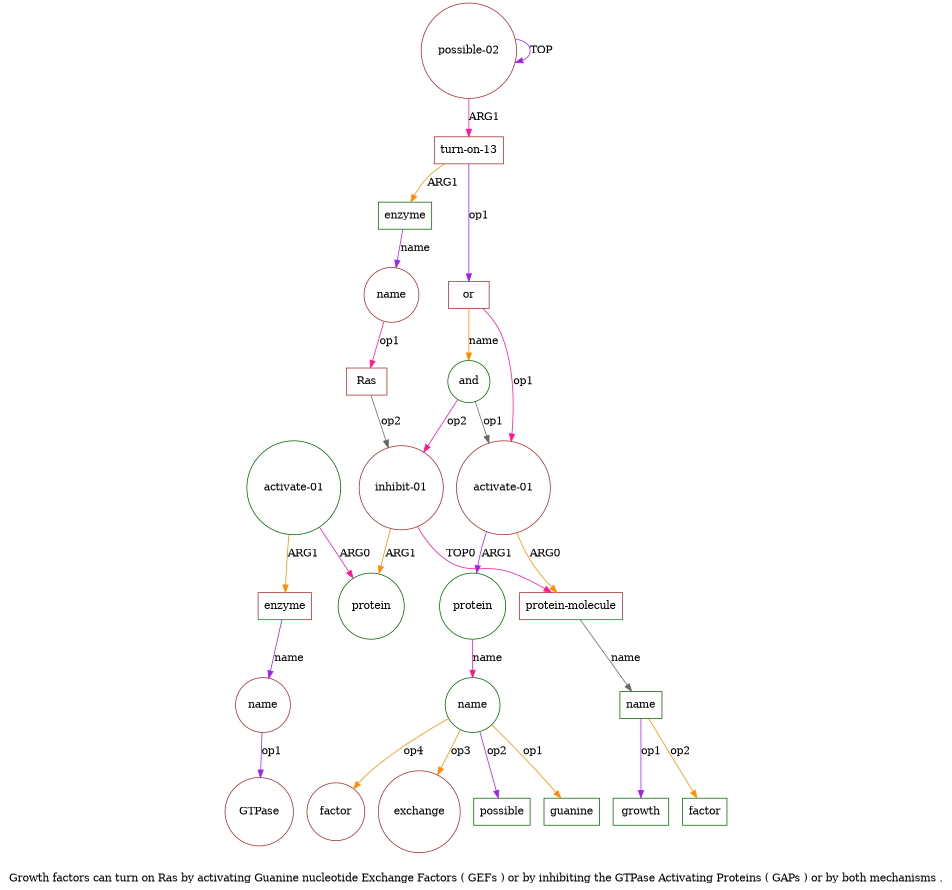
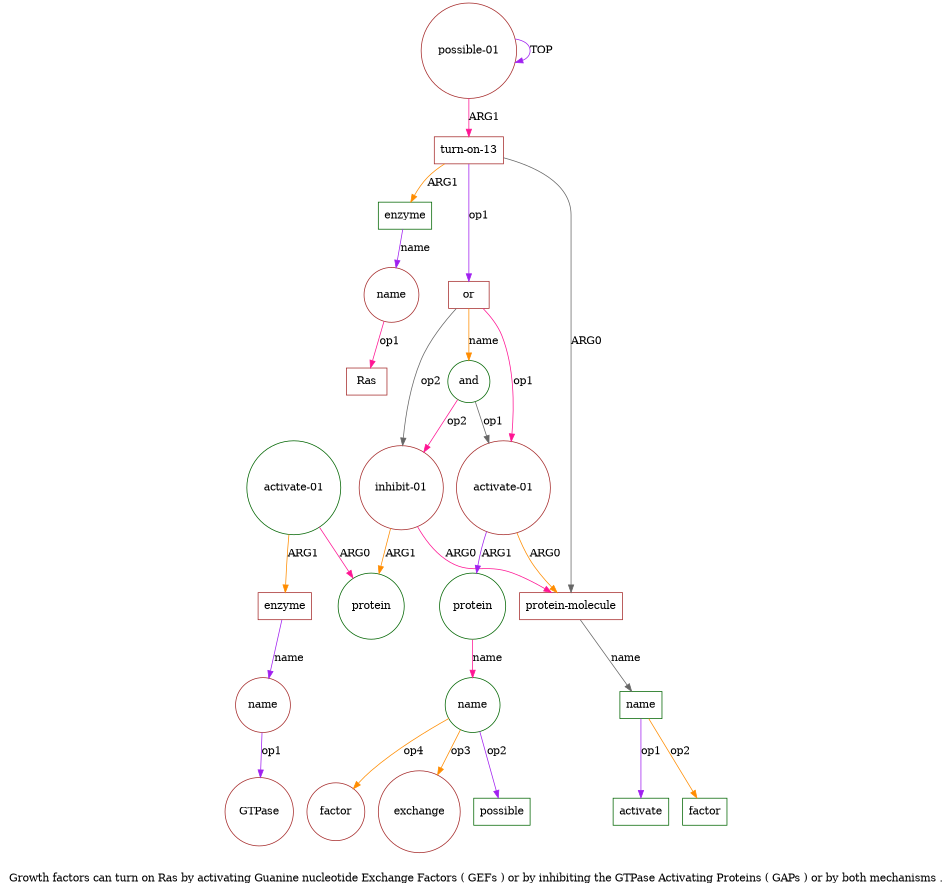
node "possible-02": label "possible-02" -> "possible-01"
edge "turn-on-13" -> "protein-molecule": added, label "ARG0"
edge "Ras" -> "inhibit-01": now "or" -> "inhibit-01"
edge "inhibit-01" -> "protein-molecule": label "TOP0" -> "ARG0"
node "guanine": removed
node "growth": label "growth" -> "activate"
